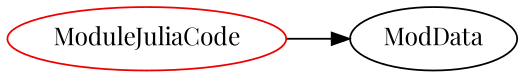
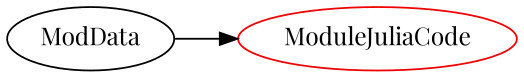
edge "ModuleJuliaCode" -> "ModData": reversed
